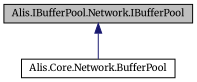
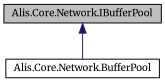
node "Alis.IBufferPool.Network.IBufferPool": label "Alis.IBufferPool.Network.IBufferPool" -> "Alis.Core.Network.IBufferPool"
